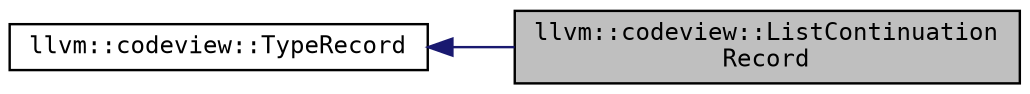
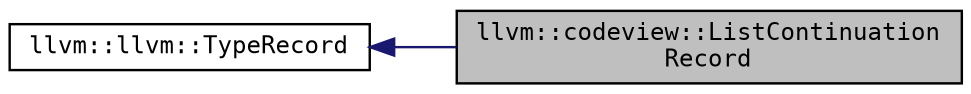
node "llvm::codeview::TypeRecord": label "llvm::codeview::TypeRecord" -> "llvm::llvm::TypeRecord"
